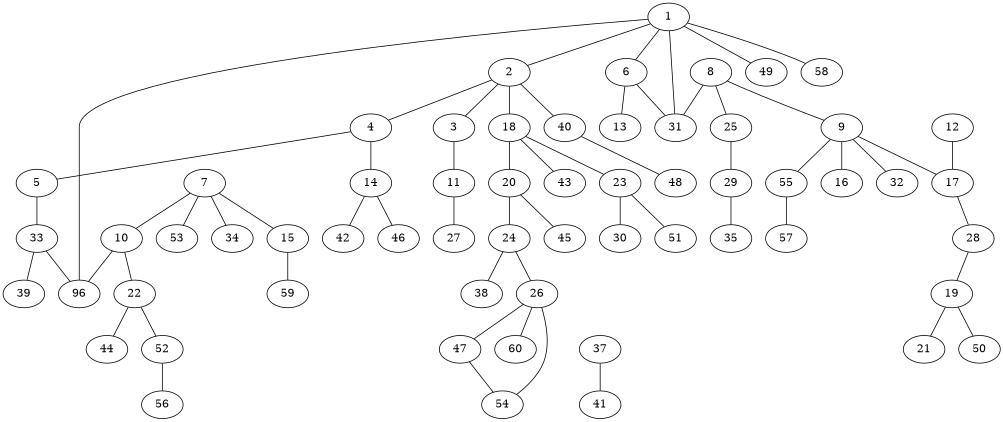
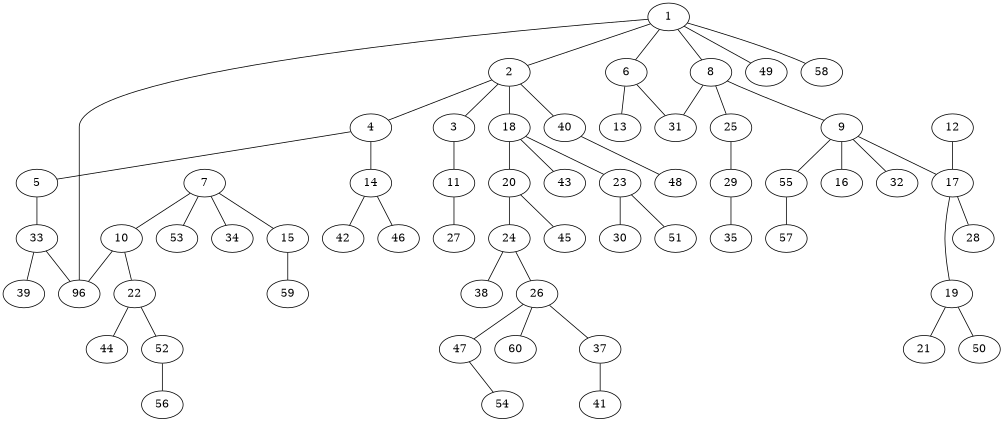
edge "1" -- "31": now "1" -- "8"
edge "28" -- "19": now "17" -- "19"
edge "26" -- "54": now "26" -- "37"
